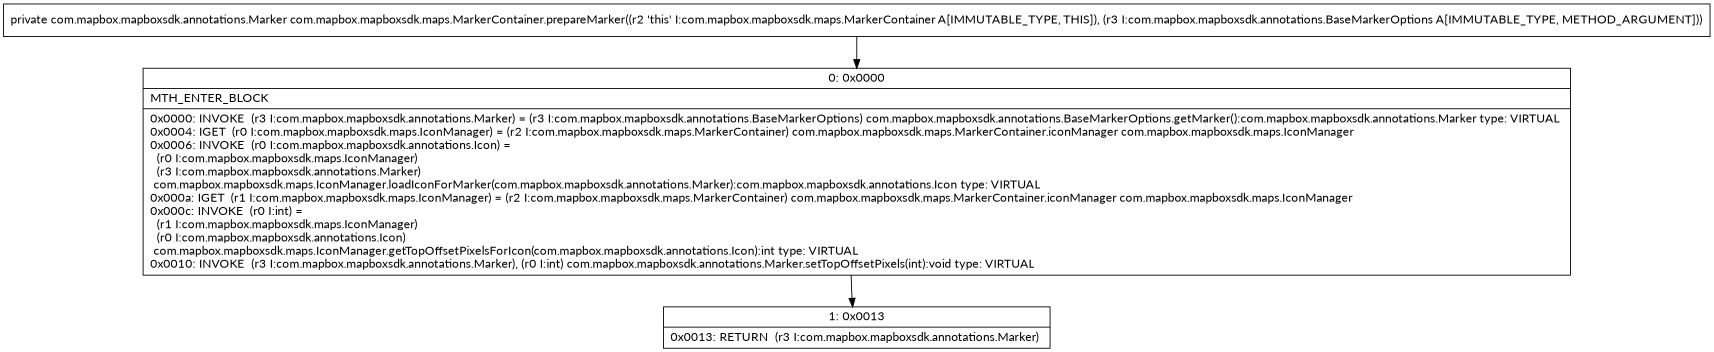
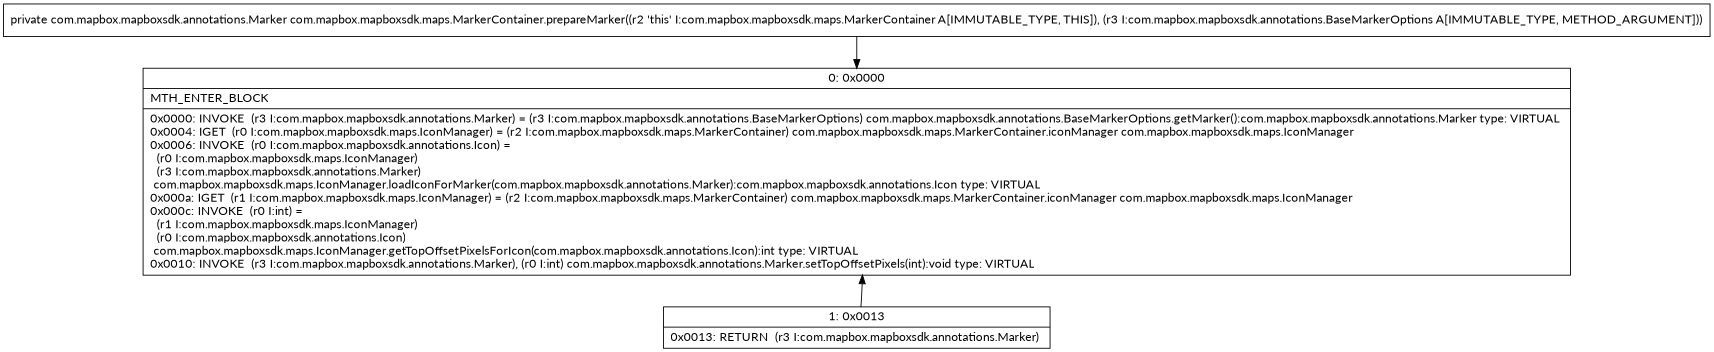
edge "0: 0x0000" -> "1: 0x0013": reversed
